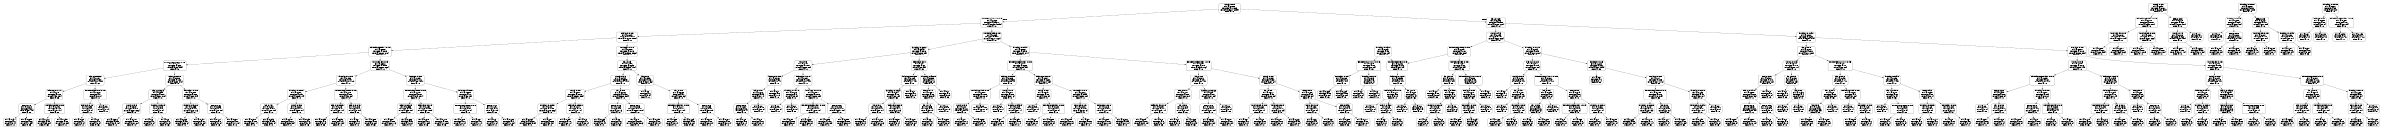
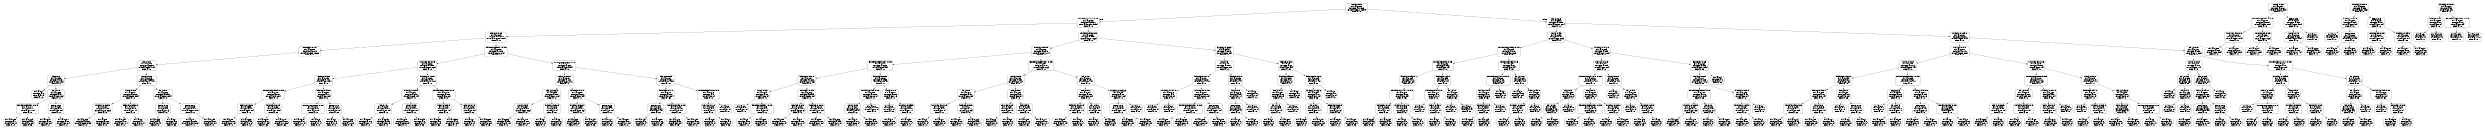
edge "duration ≤ 290.0" -> "poutcome_other ≤ 0.5": reversed
